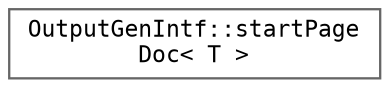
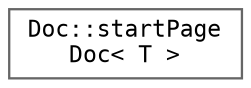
node "OutputGenIntf::startPage Doc< T >": label "OutputGenIntf::startPage Doc< T >" -> "Doc::startPage Doc< T >"
